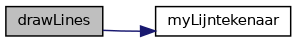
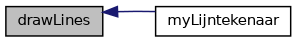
edge "drawLines" -> "myLijntekenaar": reversed
